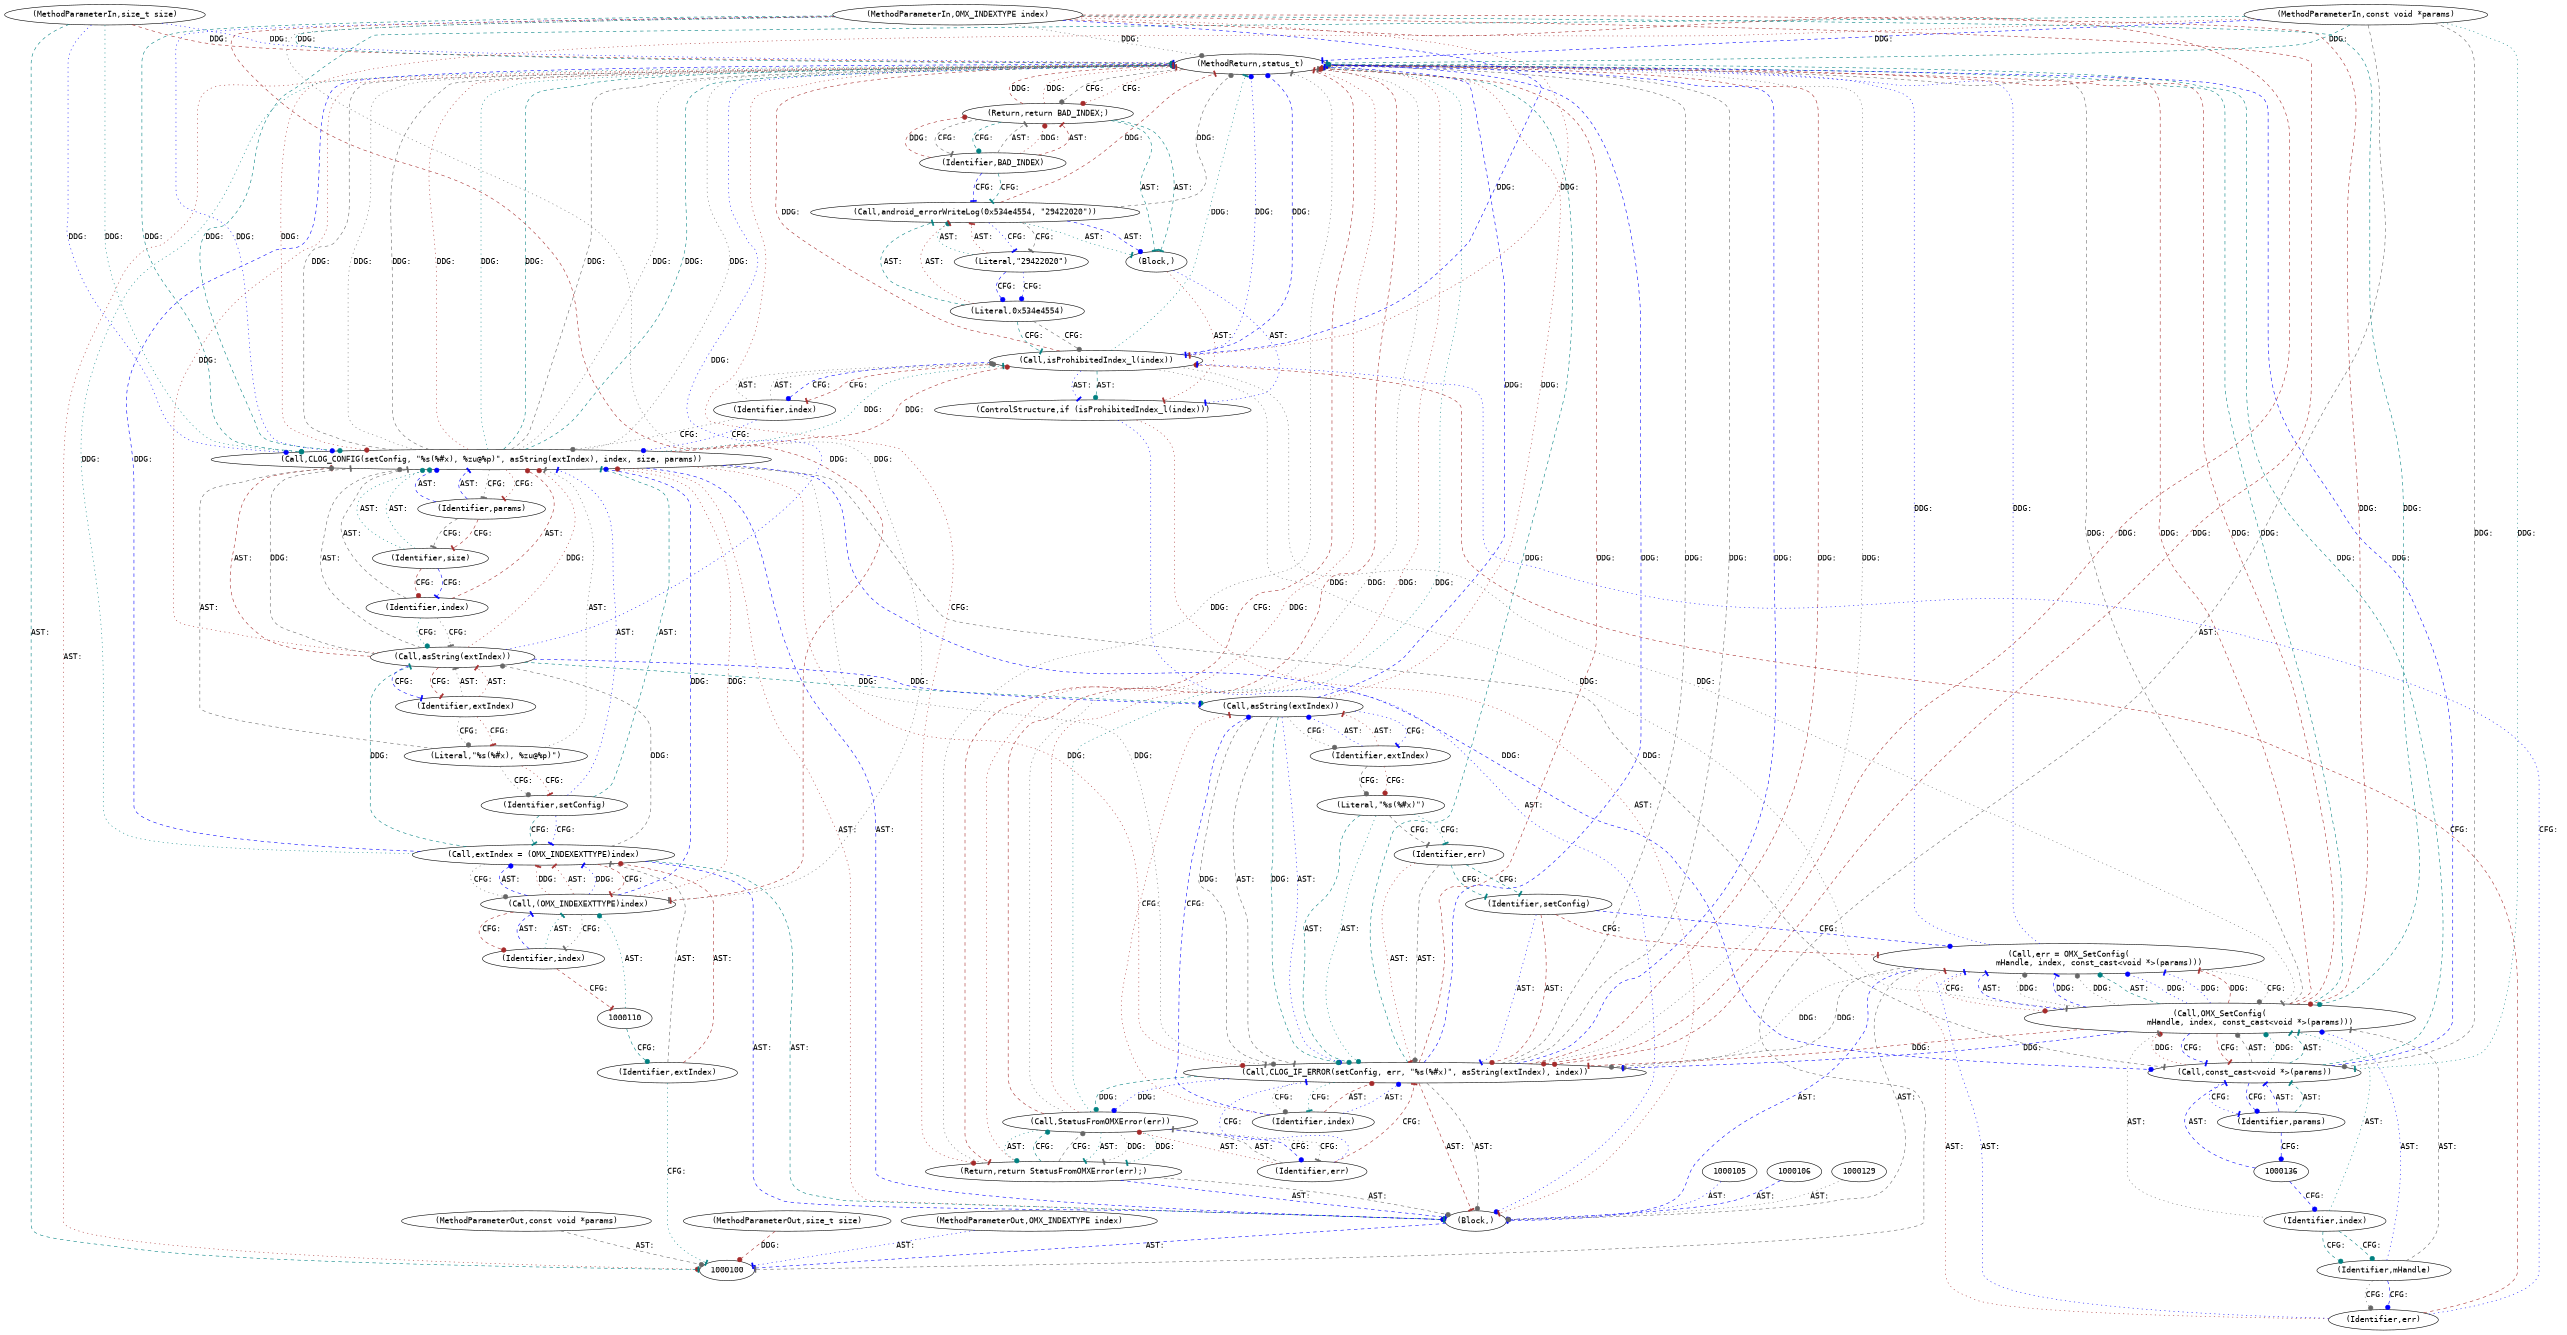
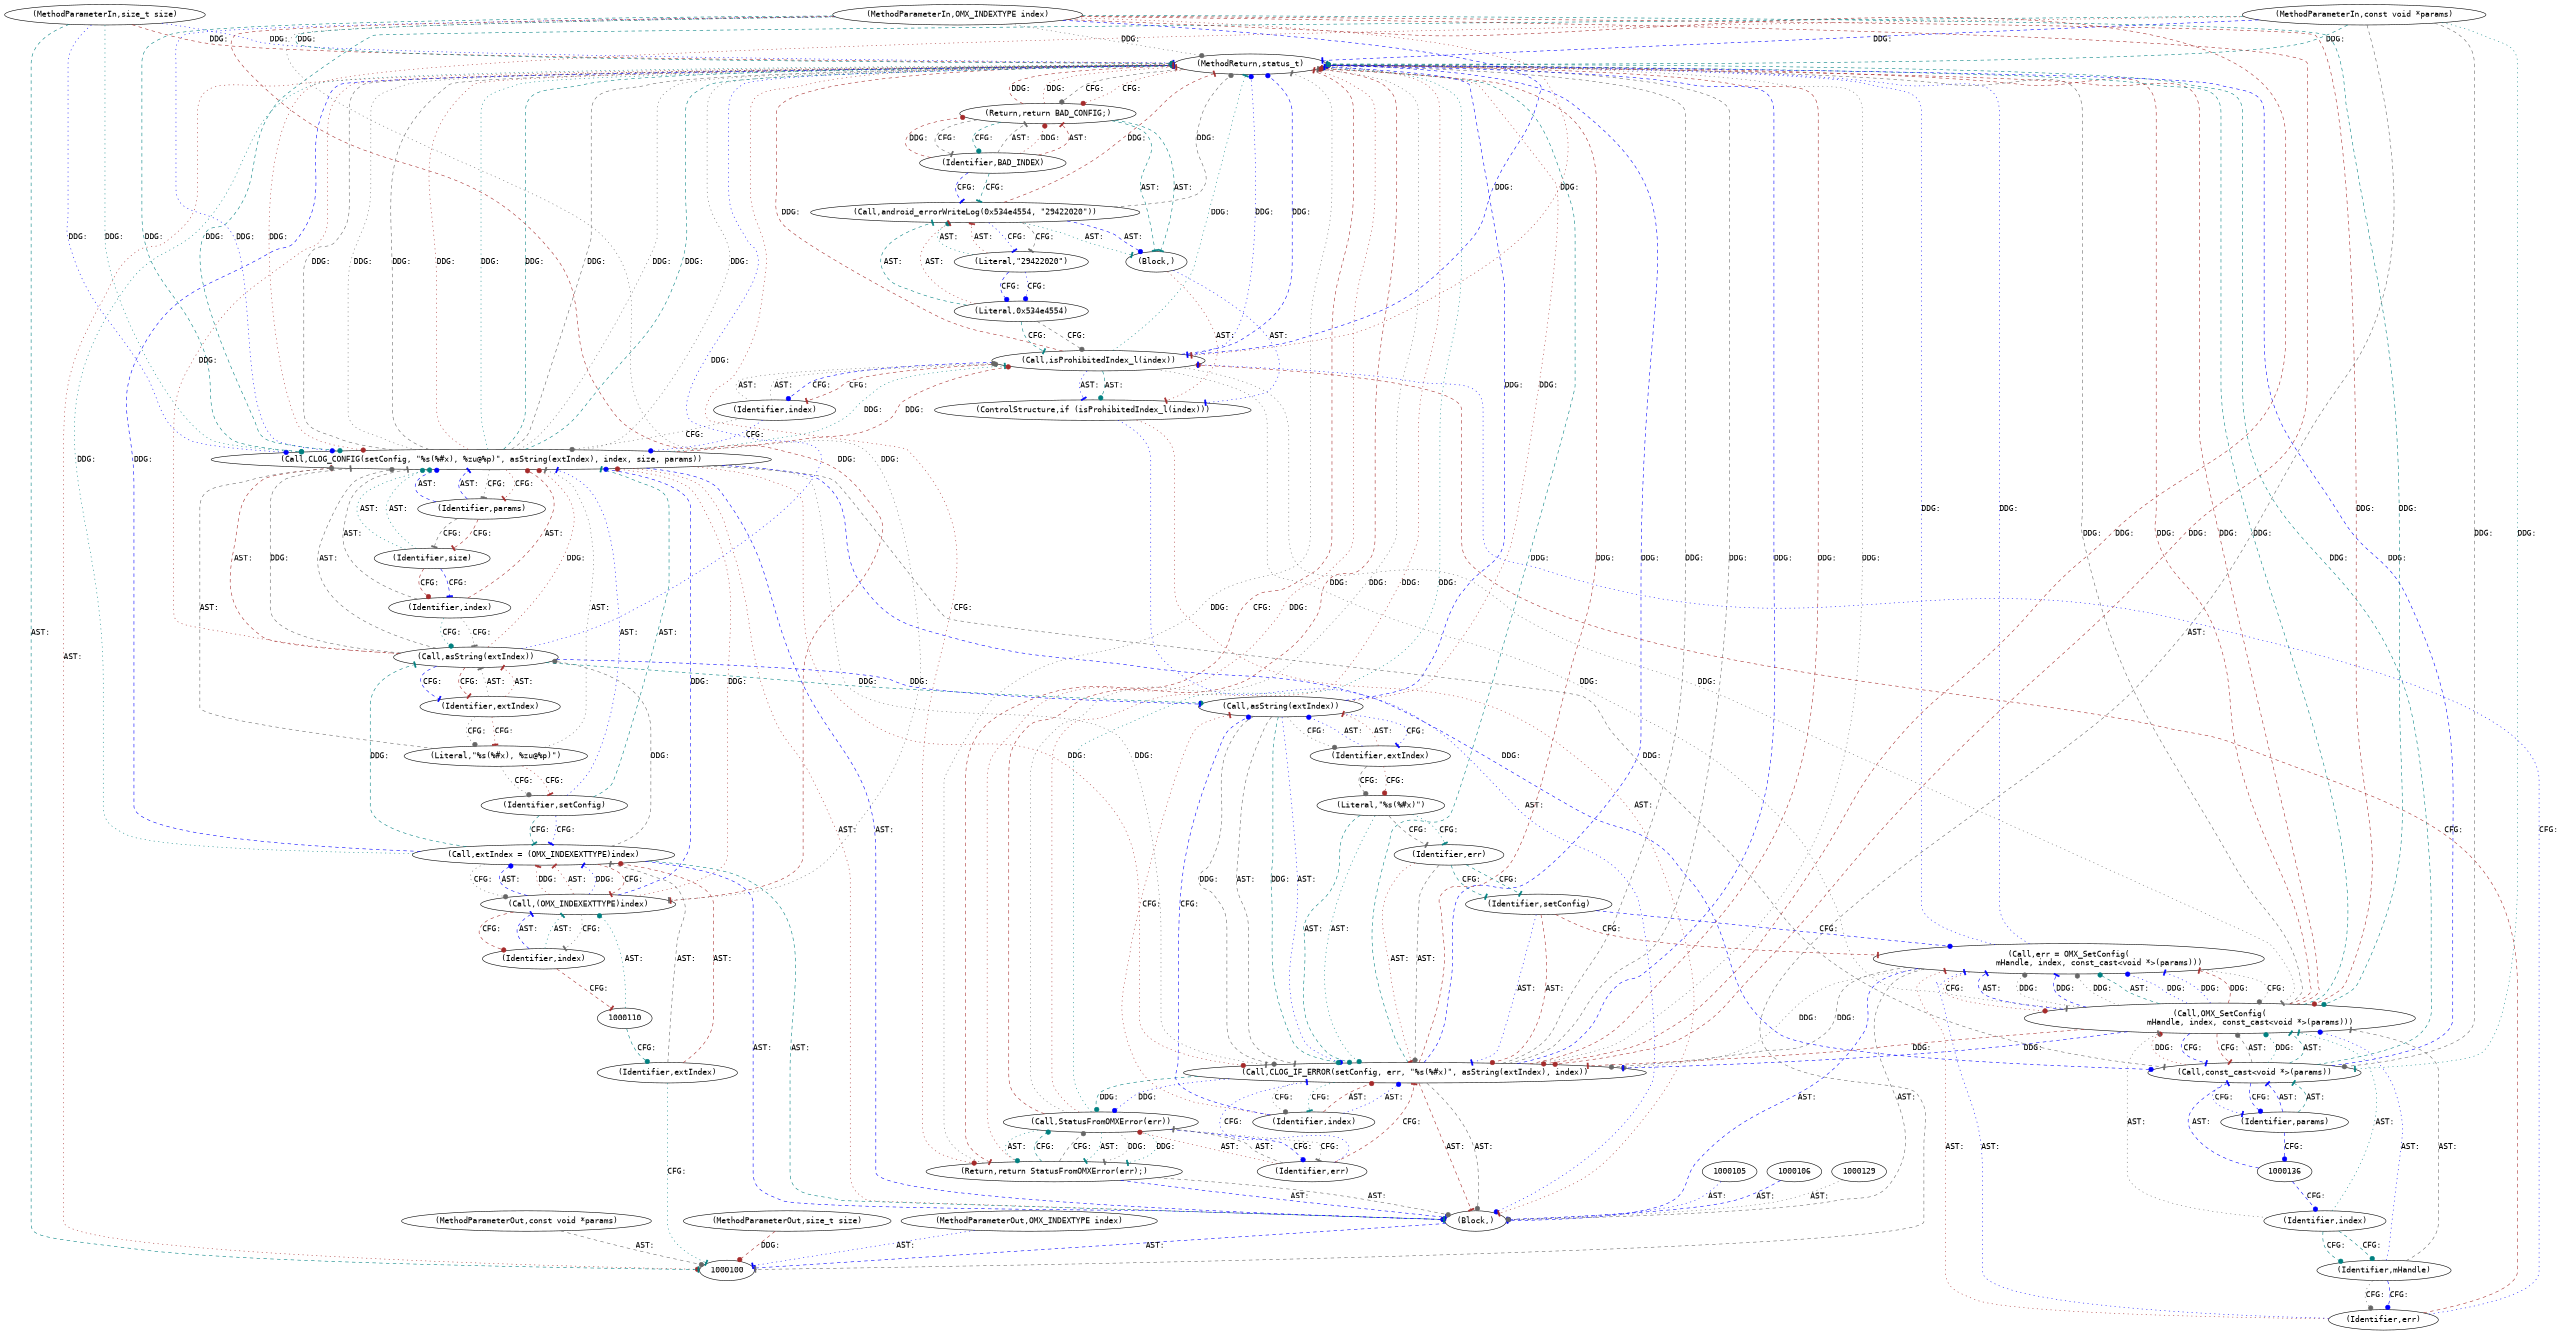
node "(Return,return BAD_INDEX;)": label "(Return,return BAD_INDEX;)" -> "(Return,return BAD_CONFIG;)"
